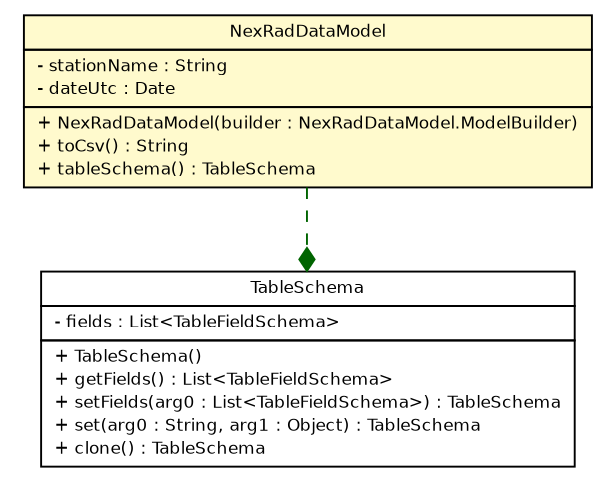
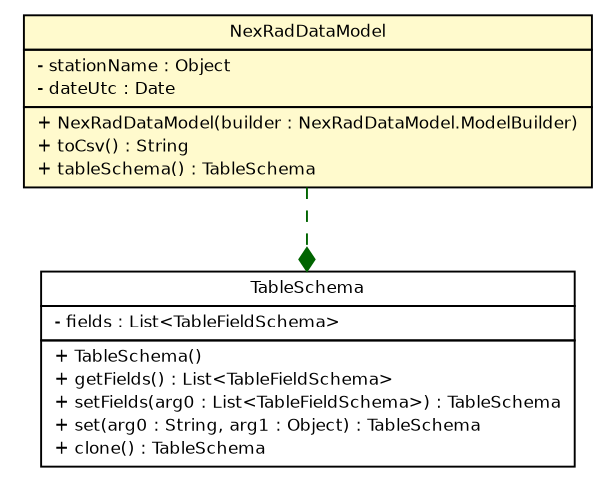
node "NexRadDataModel": text "- stationName : String" -> "- stationName : Object"
